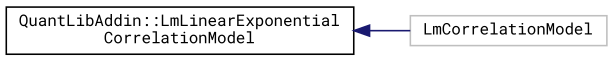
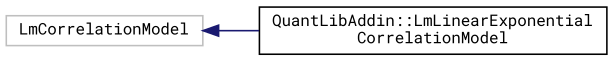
edge "LmCorrelationModel" -> "QuantLibAddin::LmLinearExponential CorrelationModel": reversed
